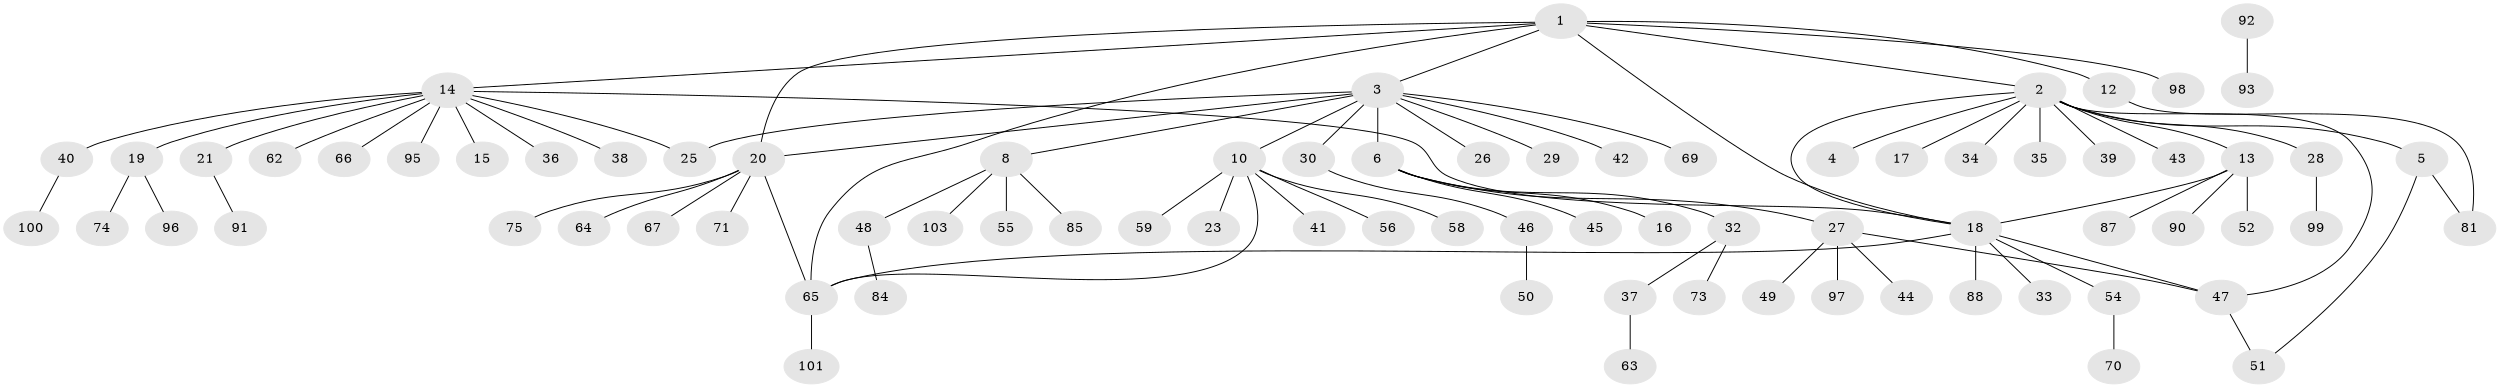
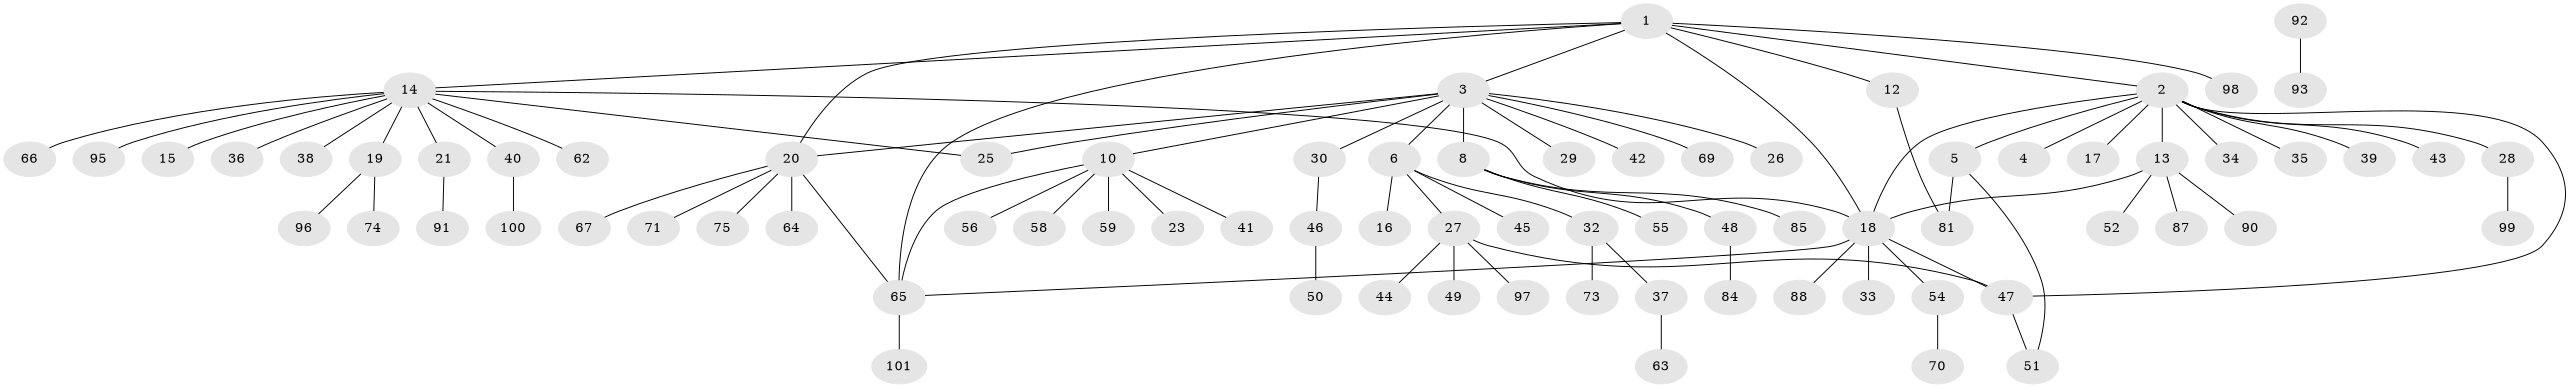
node "103": removed
